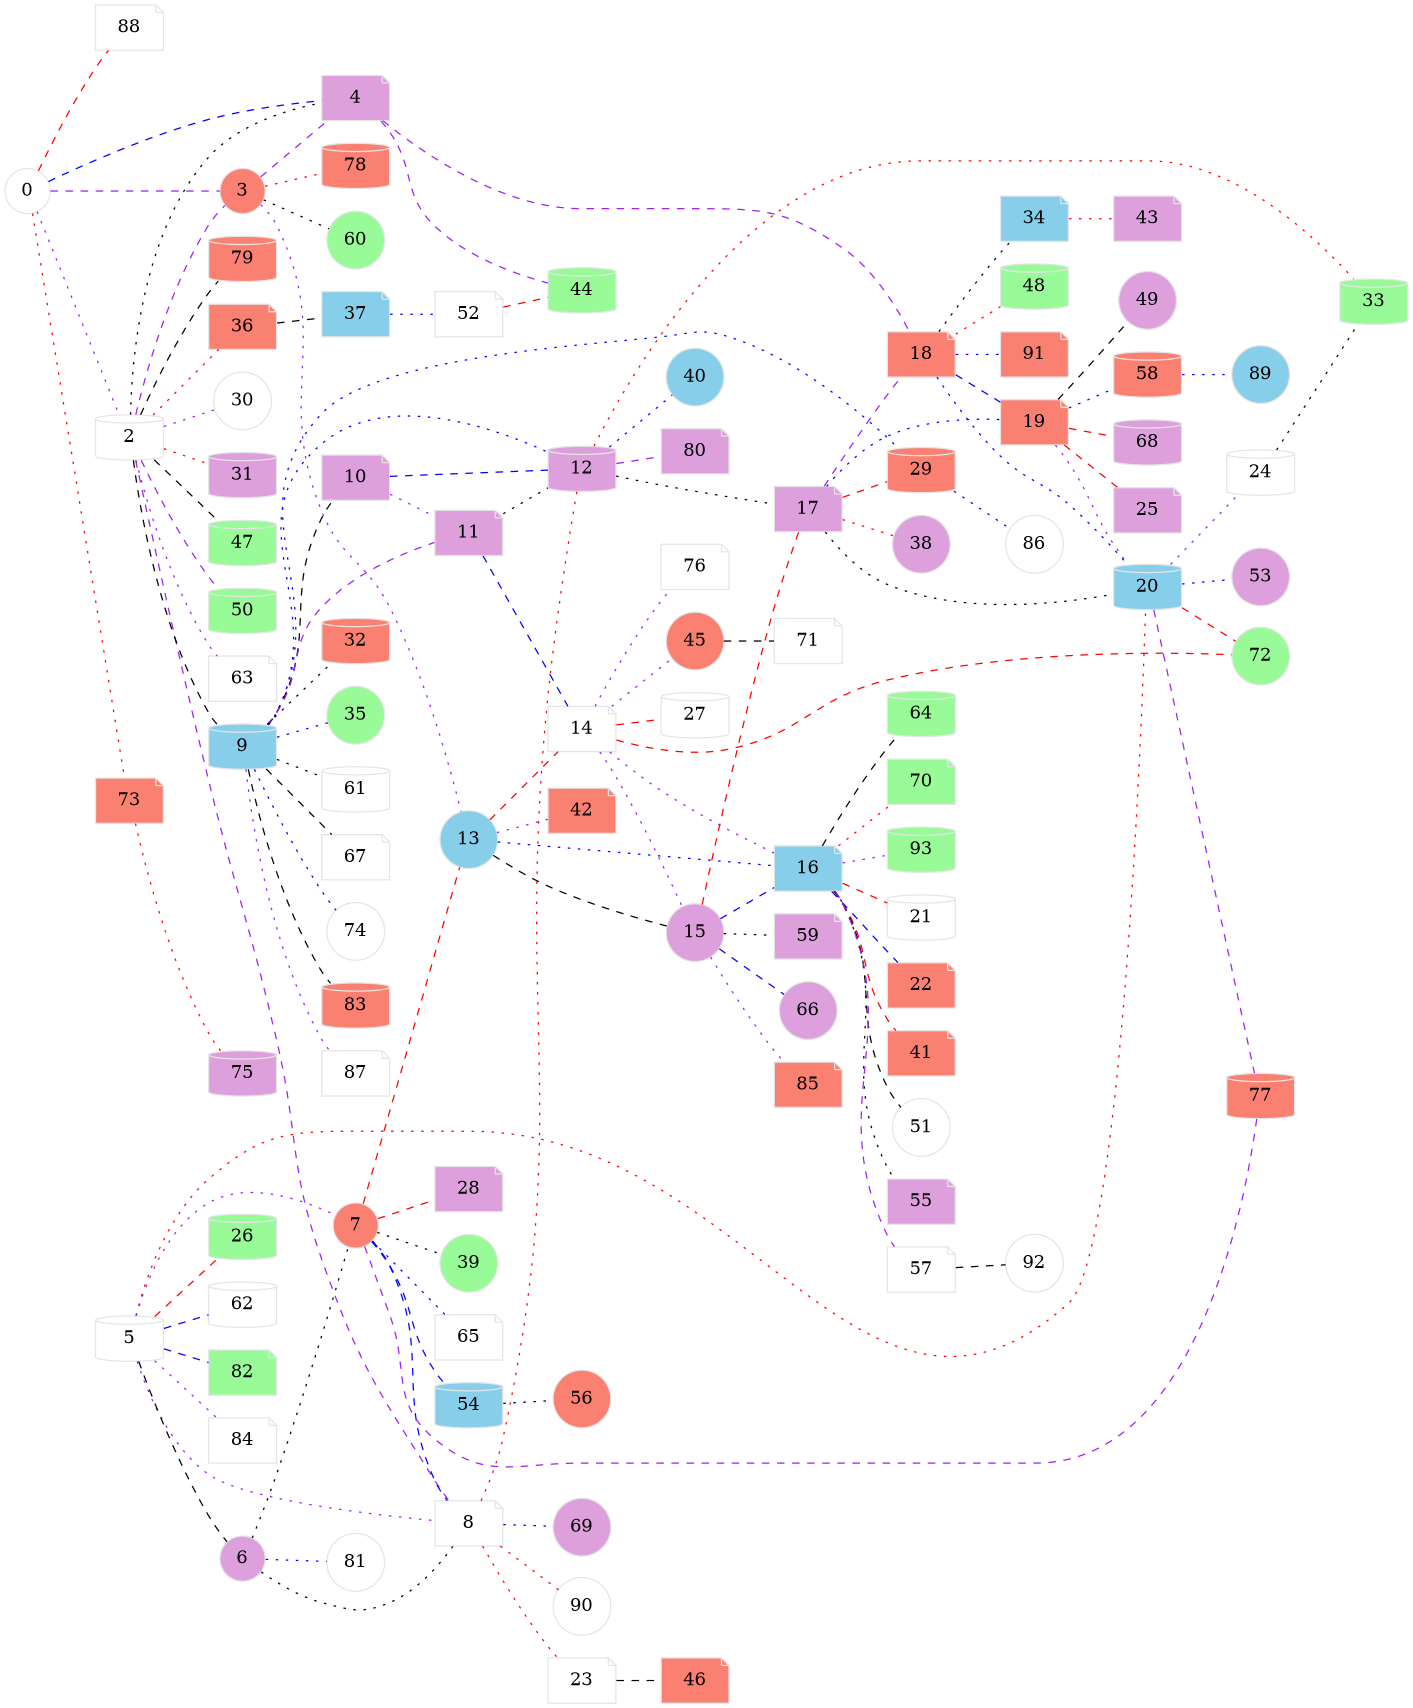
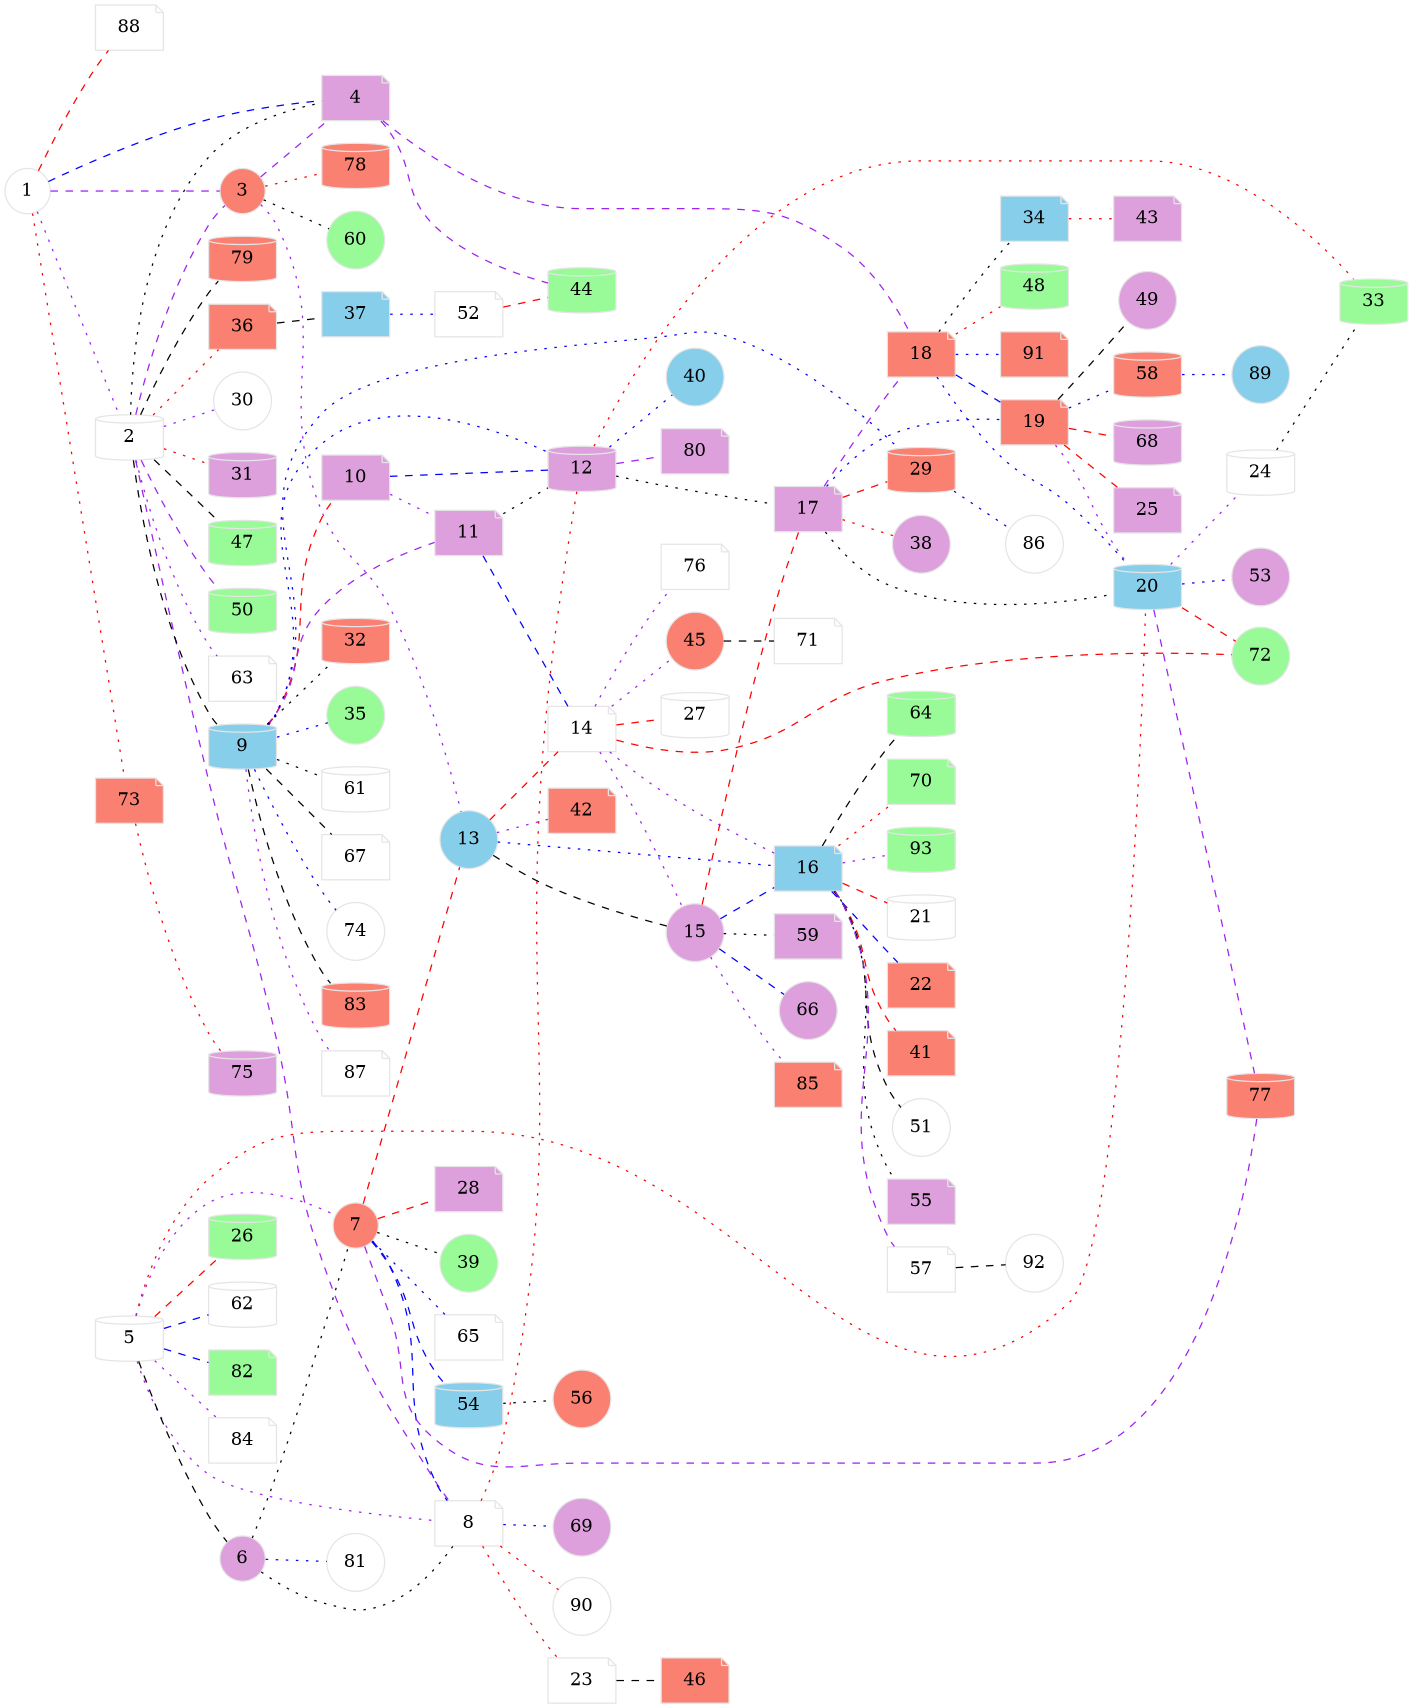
node "0": label "0" -> "1"
edge "10" -- "9": color black -> red
